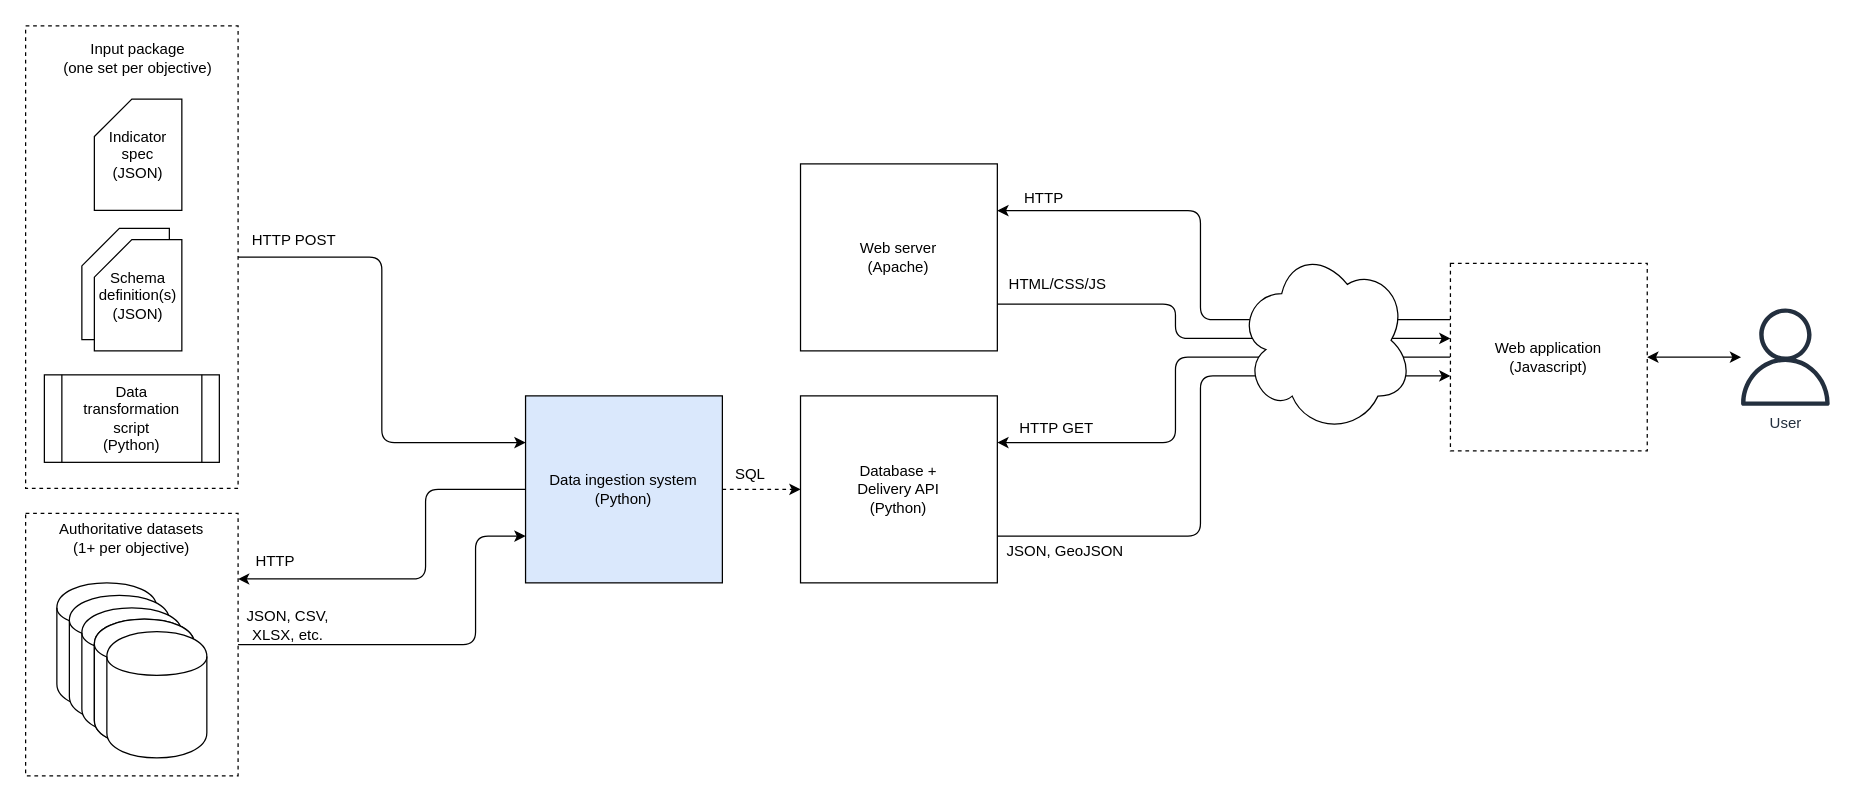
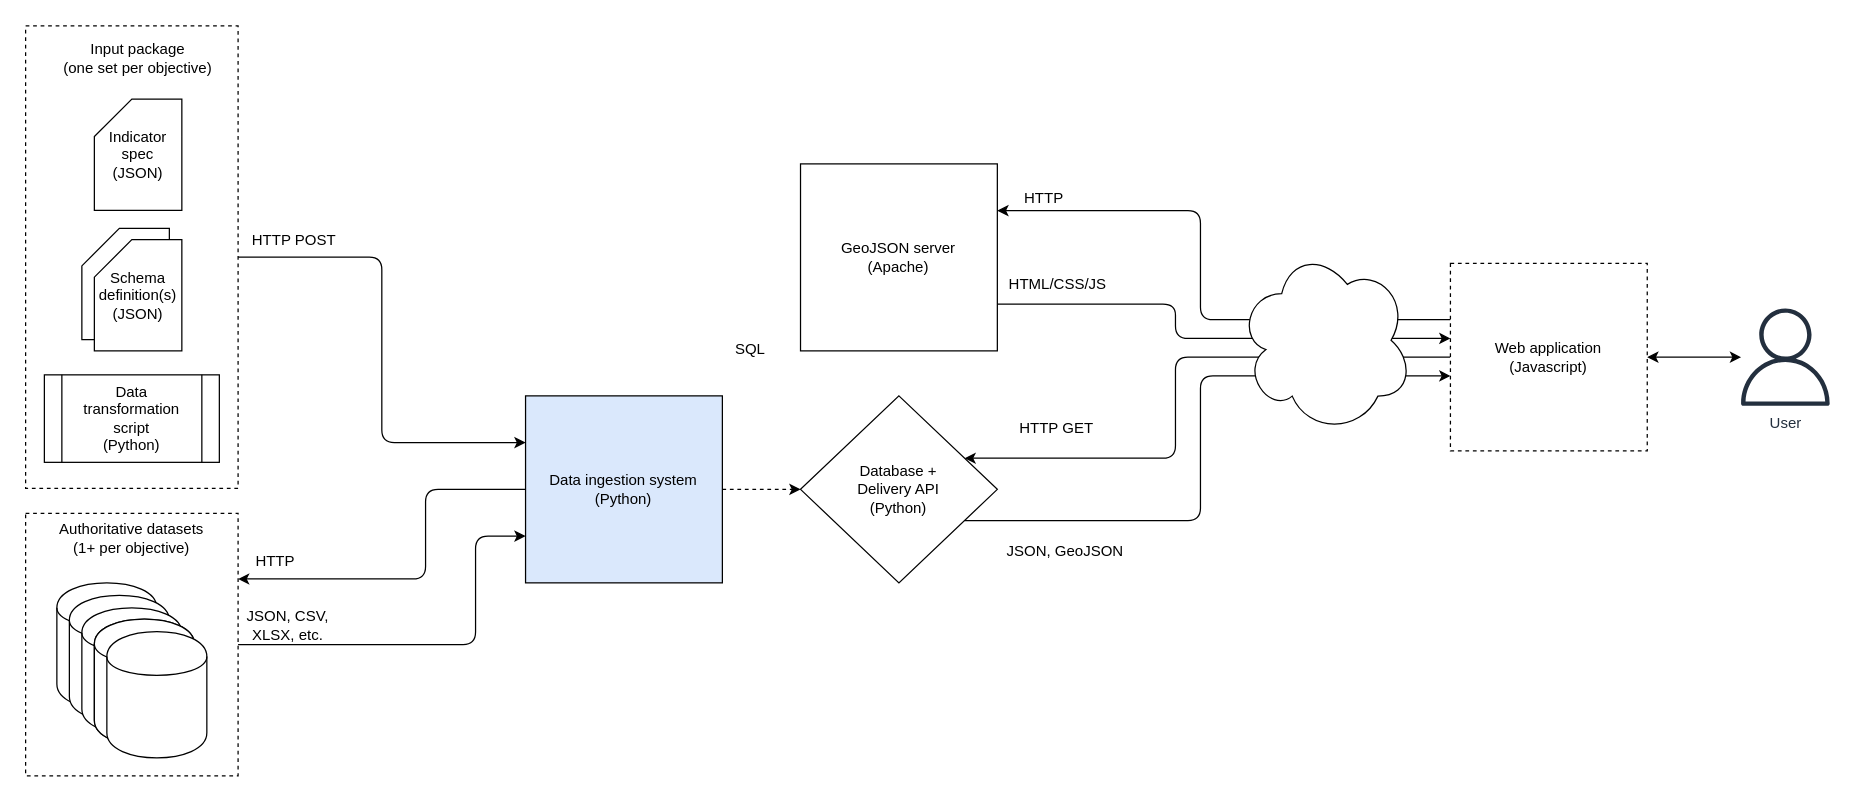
node "Web server (Apache)": label "Web server (Apache)" -> "GeoJSON server (Apache)"
node "SQL": moved (751, 475) -> (751, 350)
node "Database + Delivery API (Python)": shape rectangle -> diamond
